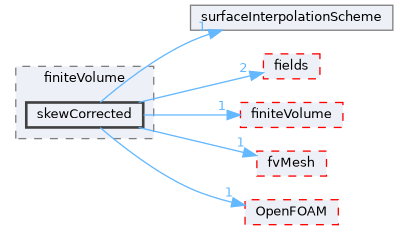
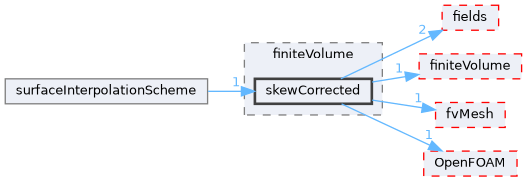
edge "skewCorrected" -> "surfaceInterpolationScheme": reversed
